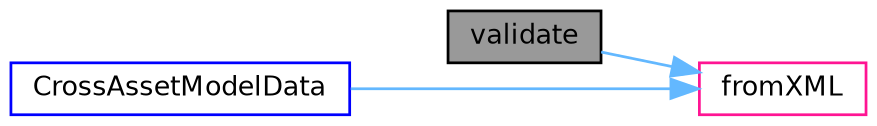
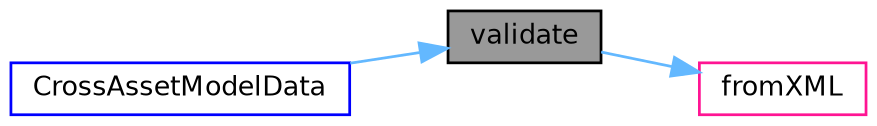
edge "CrossAssetModelData" -> "fromXML": now "CrossAssetModelData" -> "validate"
